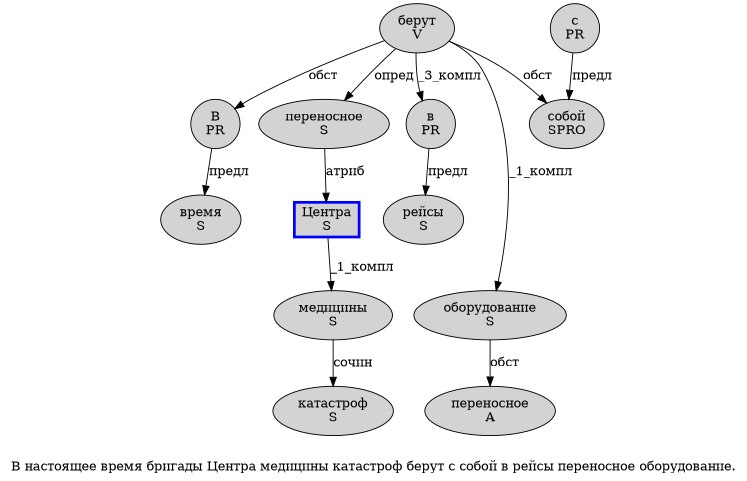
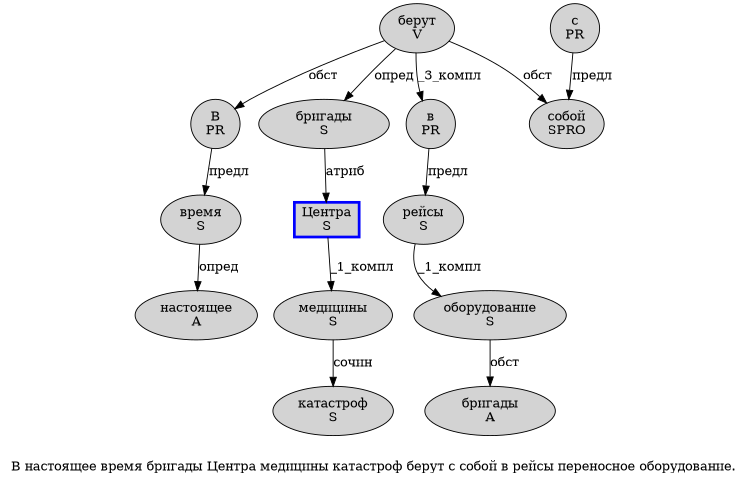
node "переносное S": label "переносное S" -> "бригады S"
edge "берут V" -> "оборудование S": now "рейсы S" -> "оборудование S"
node "настоящее A": added
node "переносное A": label "переносное A" -> "бригады A"
